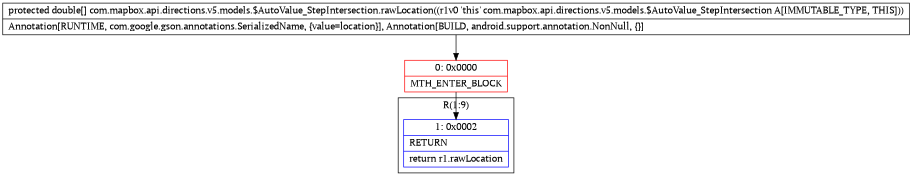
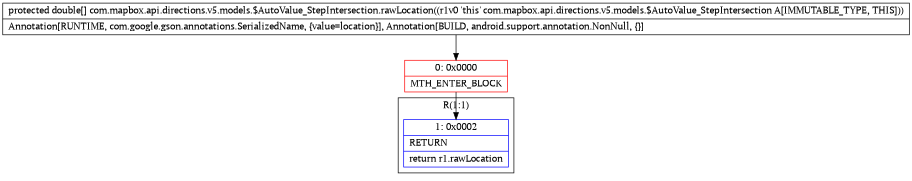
cluster "R(1:9)": label "R(1:9)" -> "R(1:1)"
